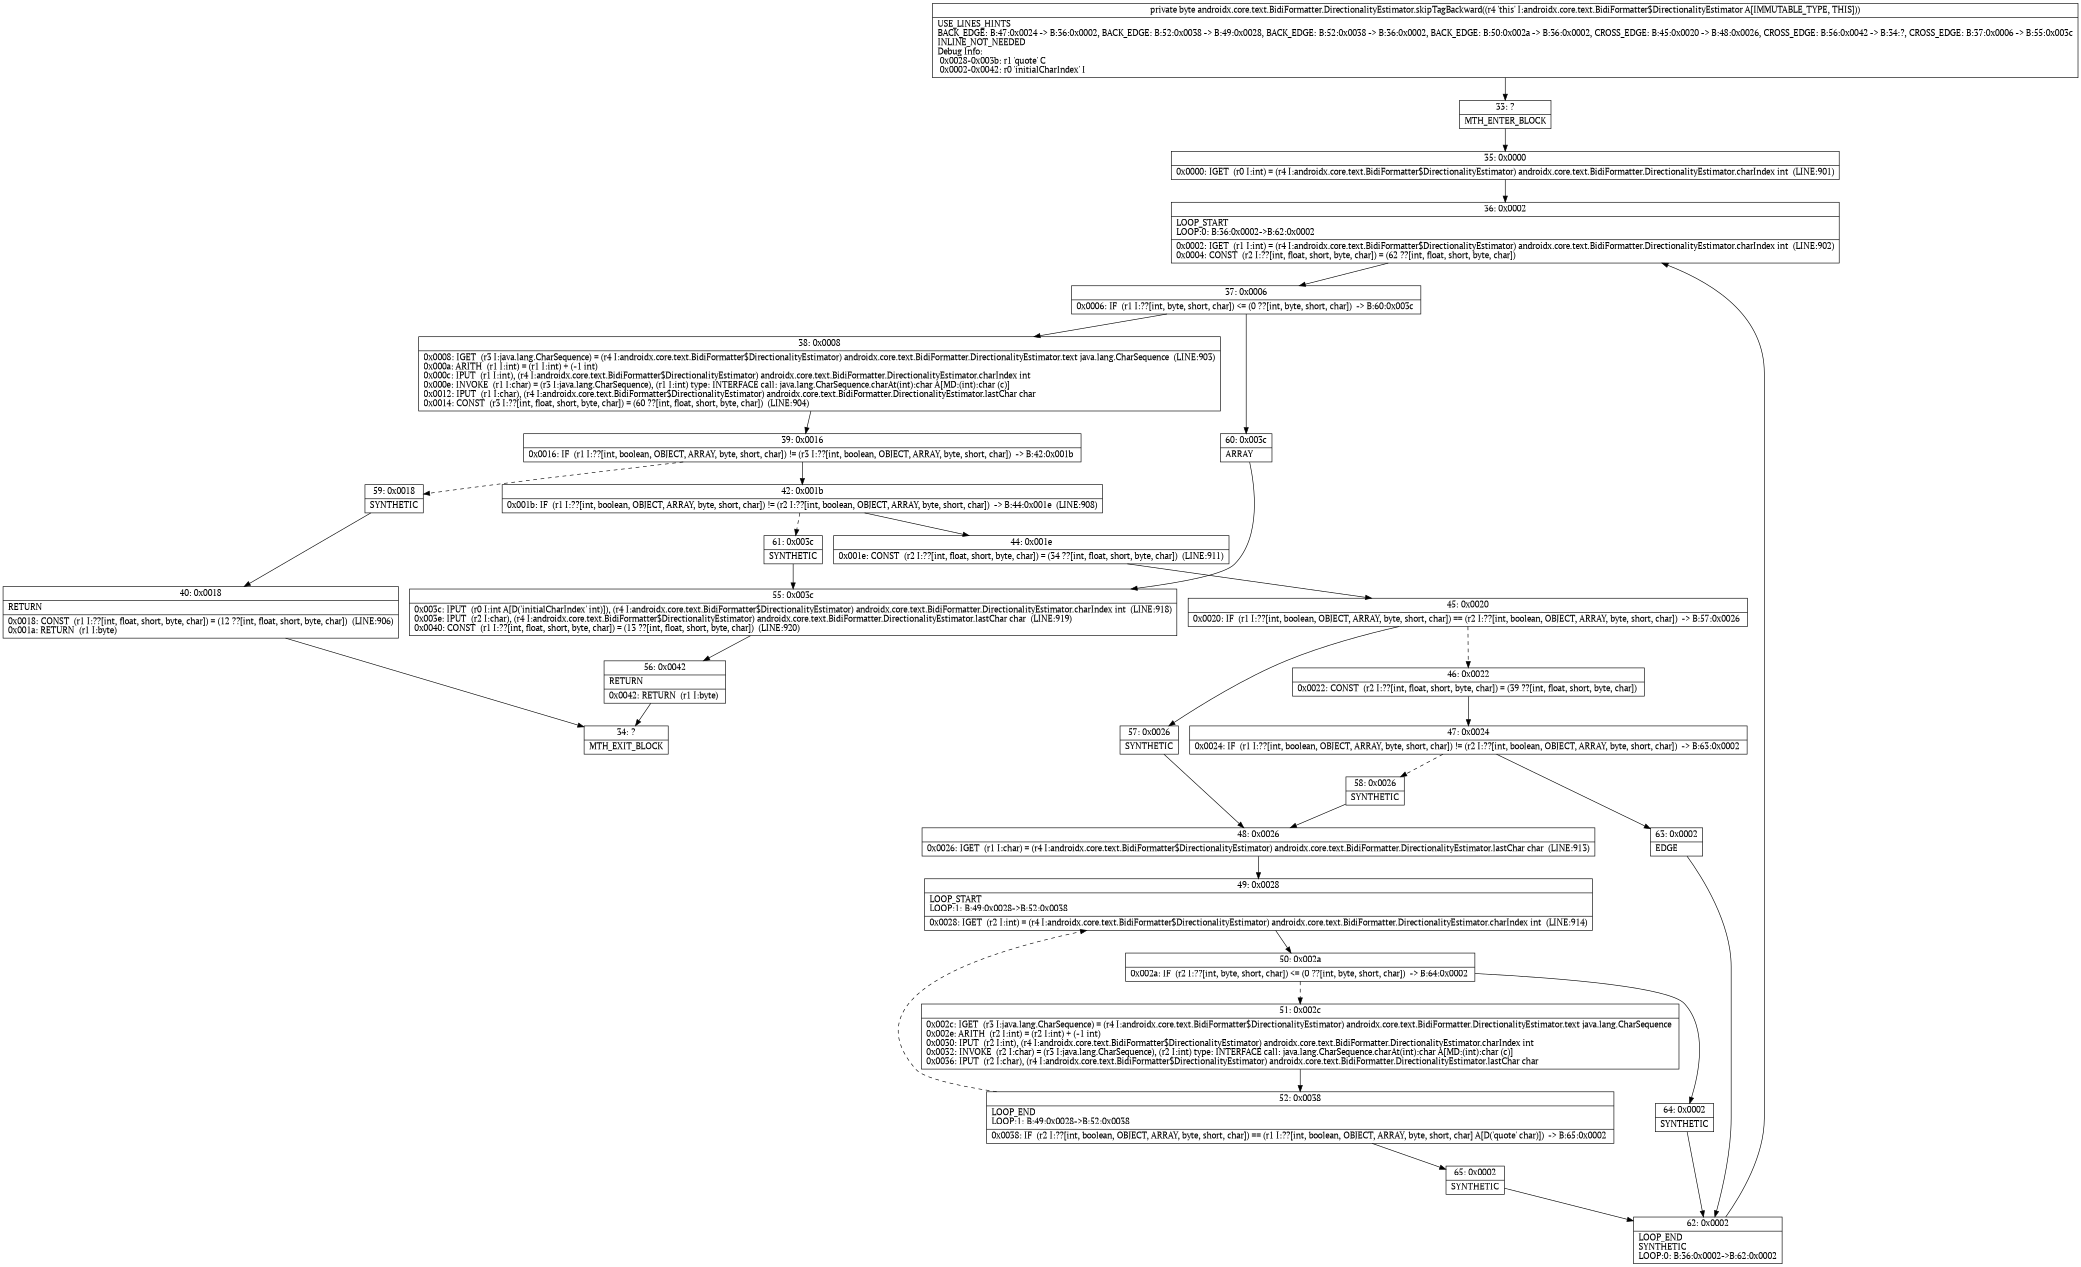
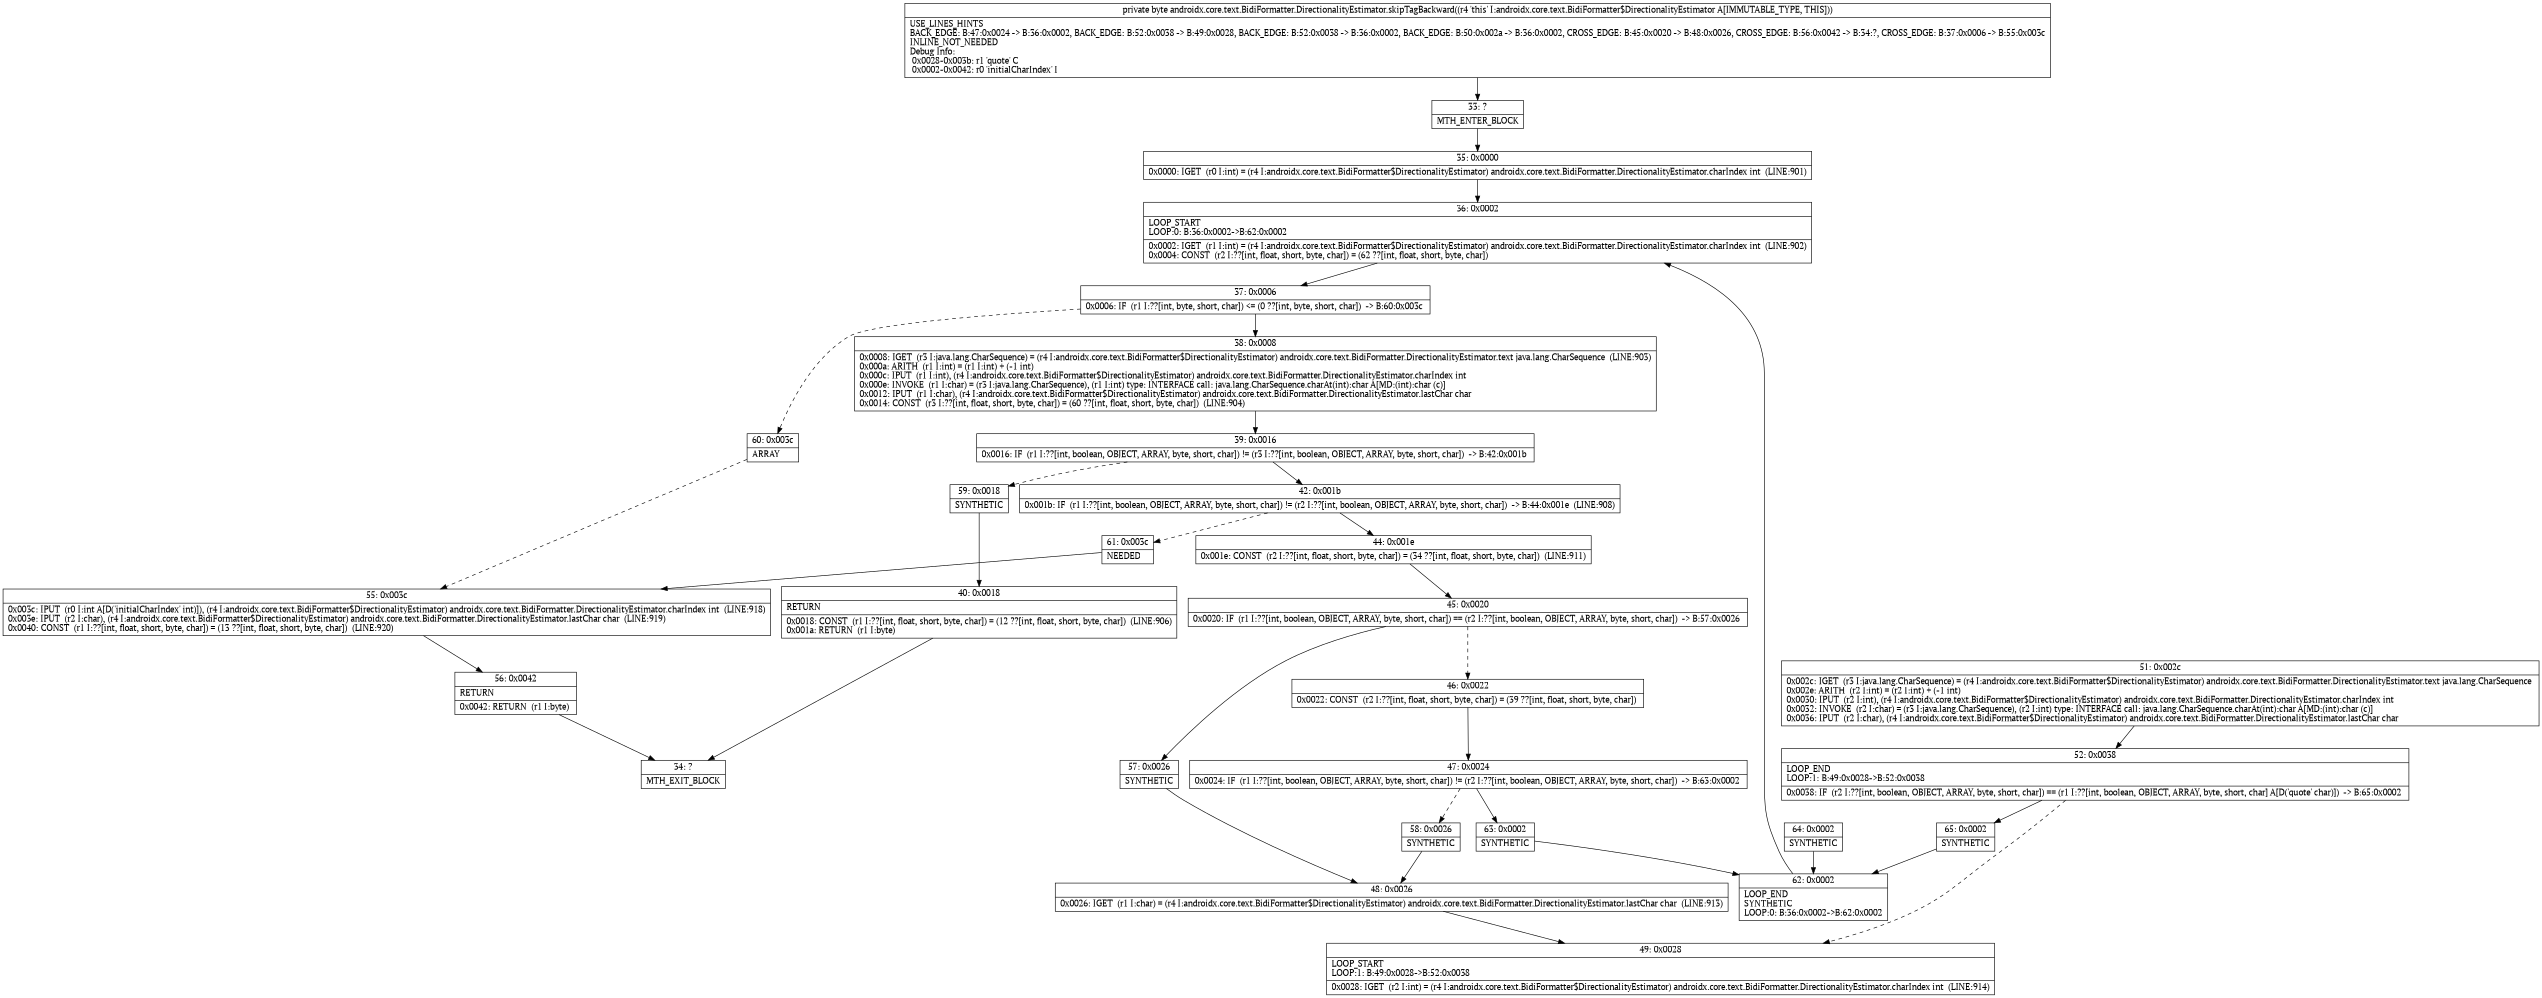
edge "37: 0x0006" -> "60: 0x003c": style solid -> dashed
node "61: 0x003c": text "SYNTHETIC" -> "NEEDED"
edge "60: 0x003c" -> "55: 0x003c": style solid -> dashed
node "63: 0x0002": text "EDGE" -> "SYNTHETIC"
node "50: 0x002a": removed
